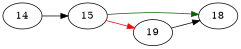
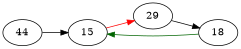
edge "15" -> "18": reversed
node "14": label "14" -> "44"
node "19": label "19" -> "29"
